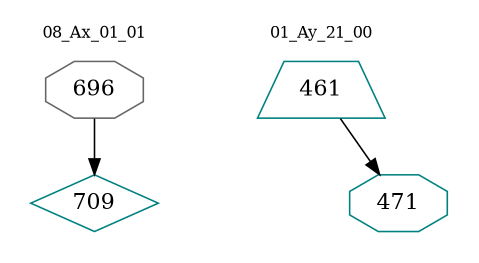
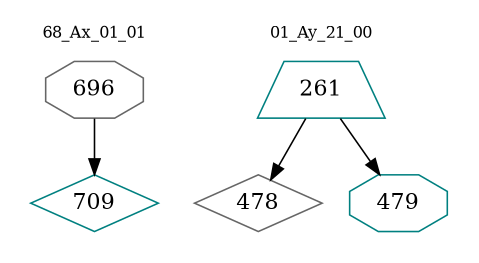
cluster "08_Ax_01_01": label "08_Ax_01_01" -> "68_Ax_01_01"
node "461": label "461" -> "261"
node "478": added
node "471": label "471" -> "479"
